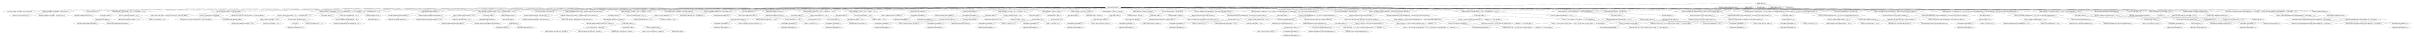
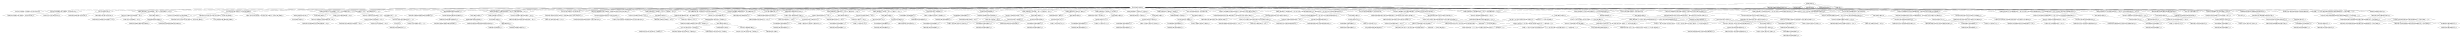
node "(IDENTIFIER,project,new Path(project))": added
